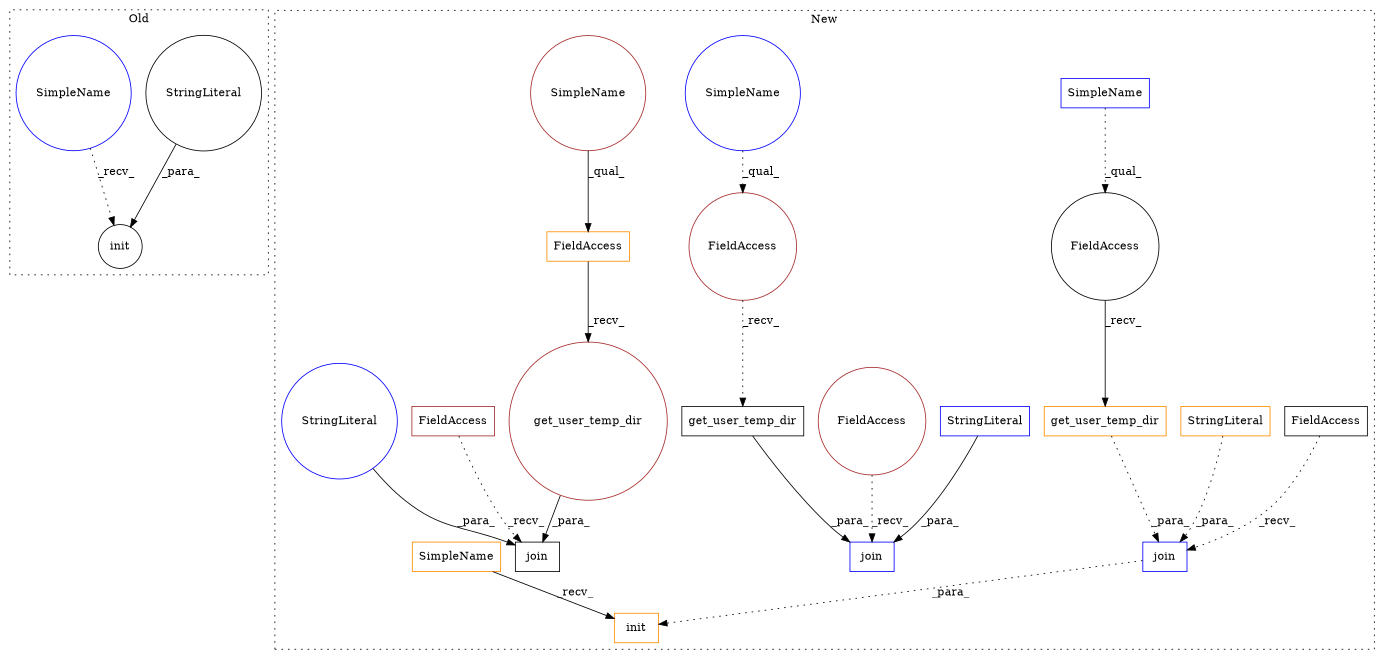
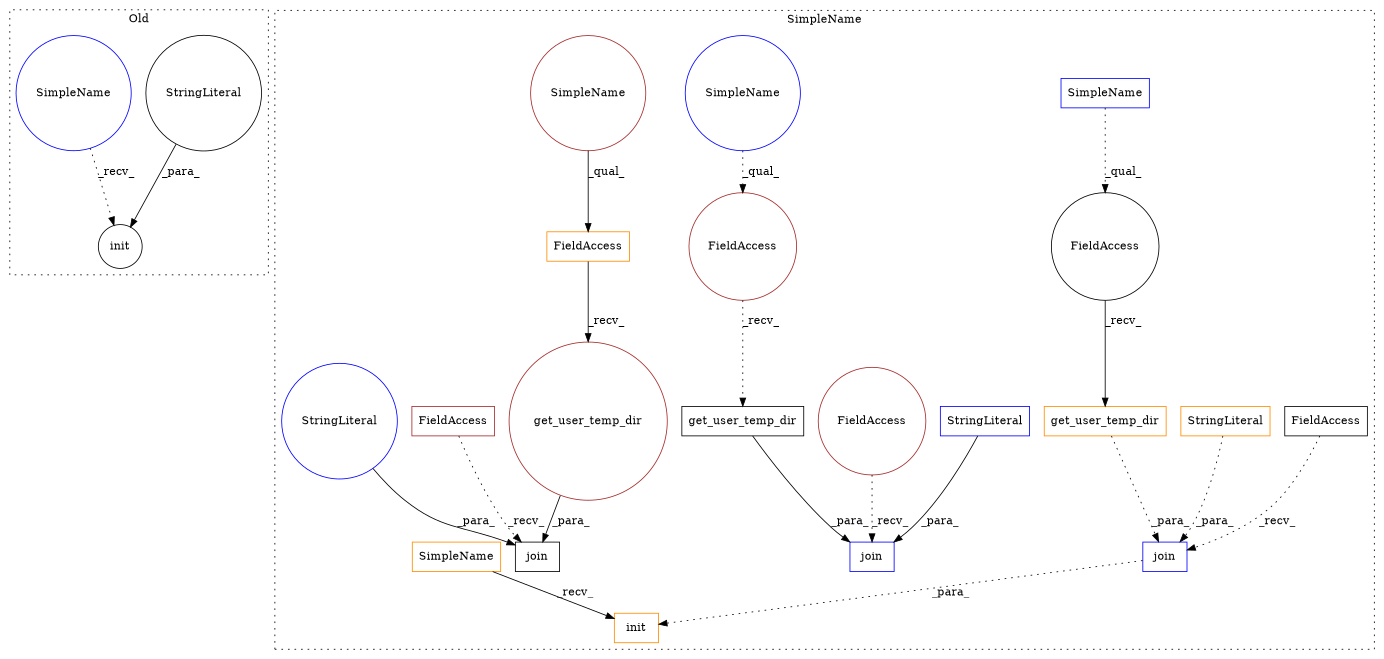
cluster "New": label "New" -> "SimpleName"
